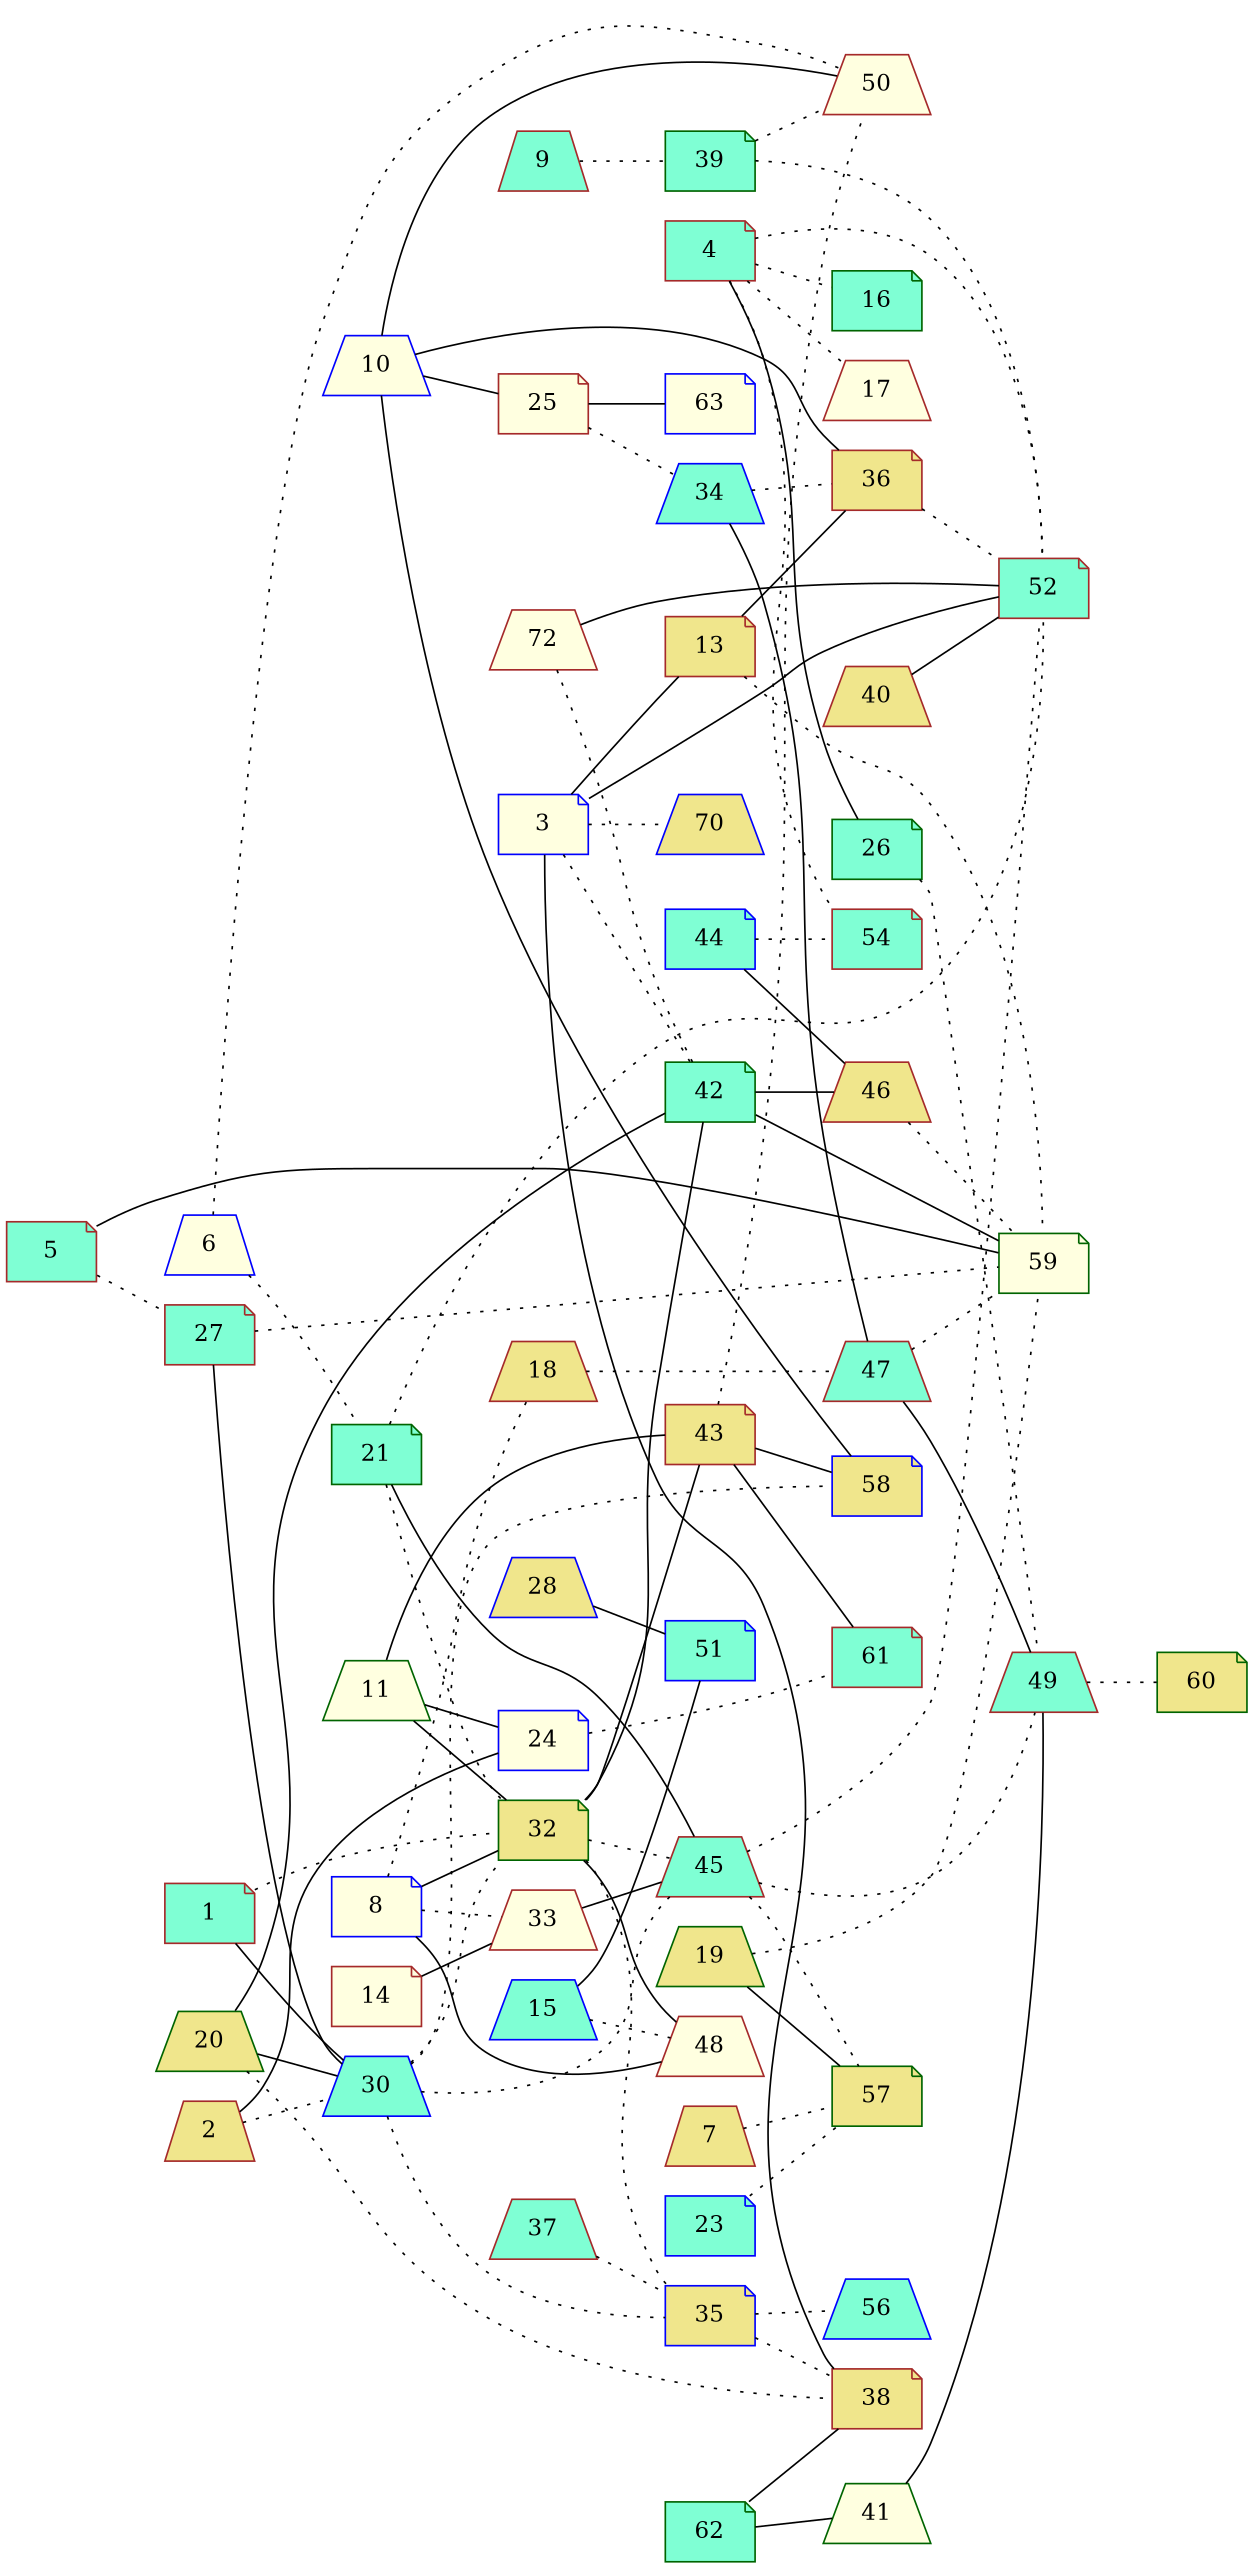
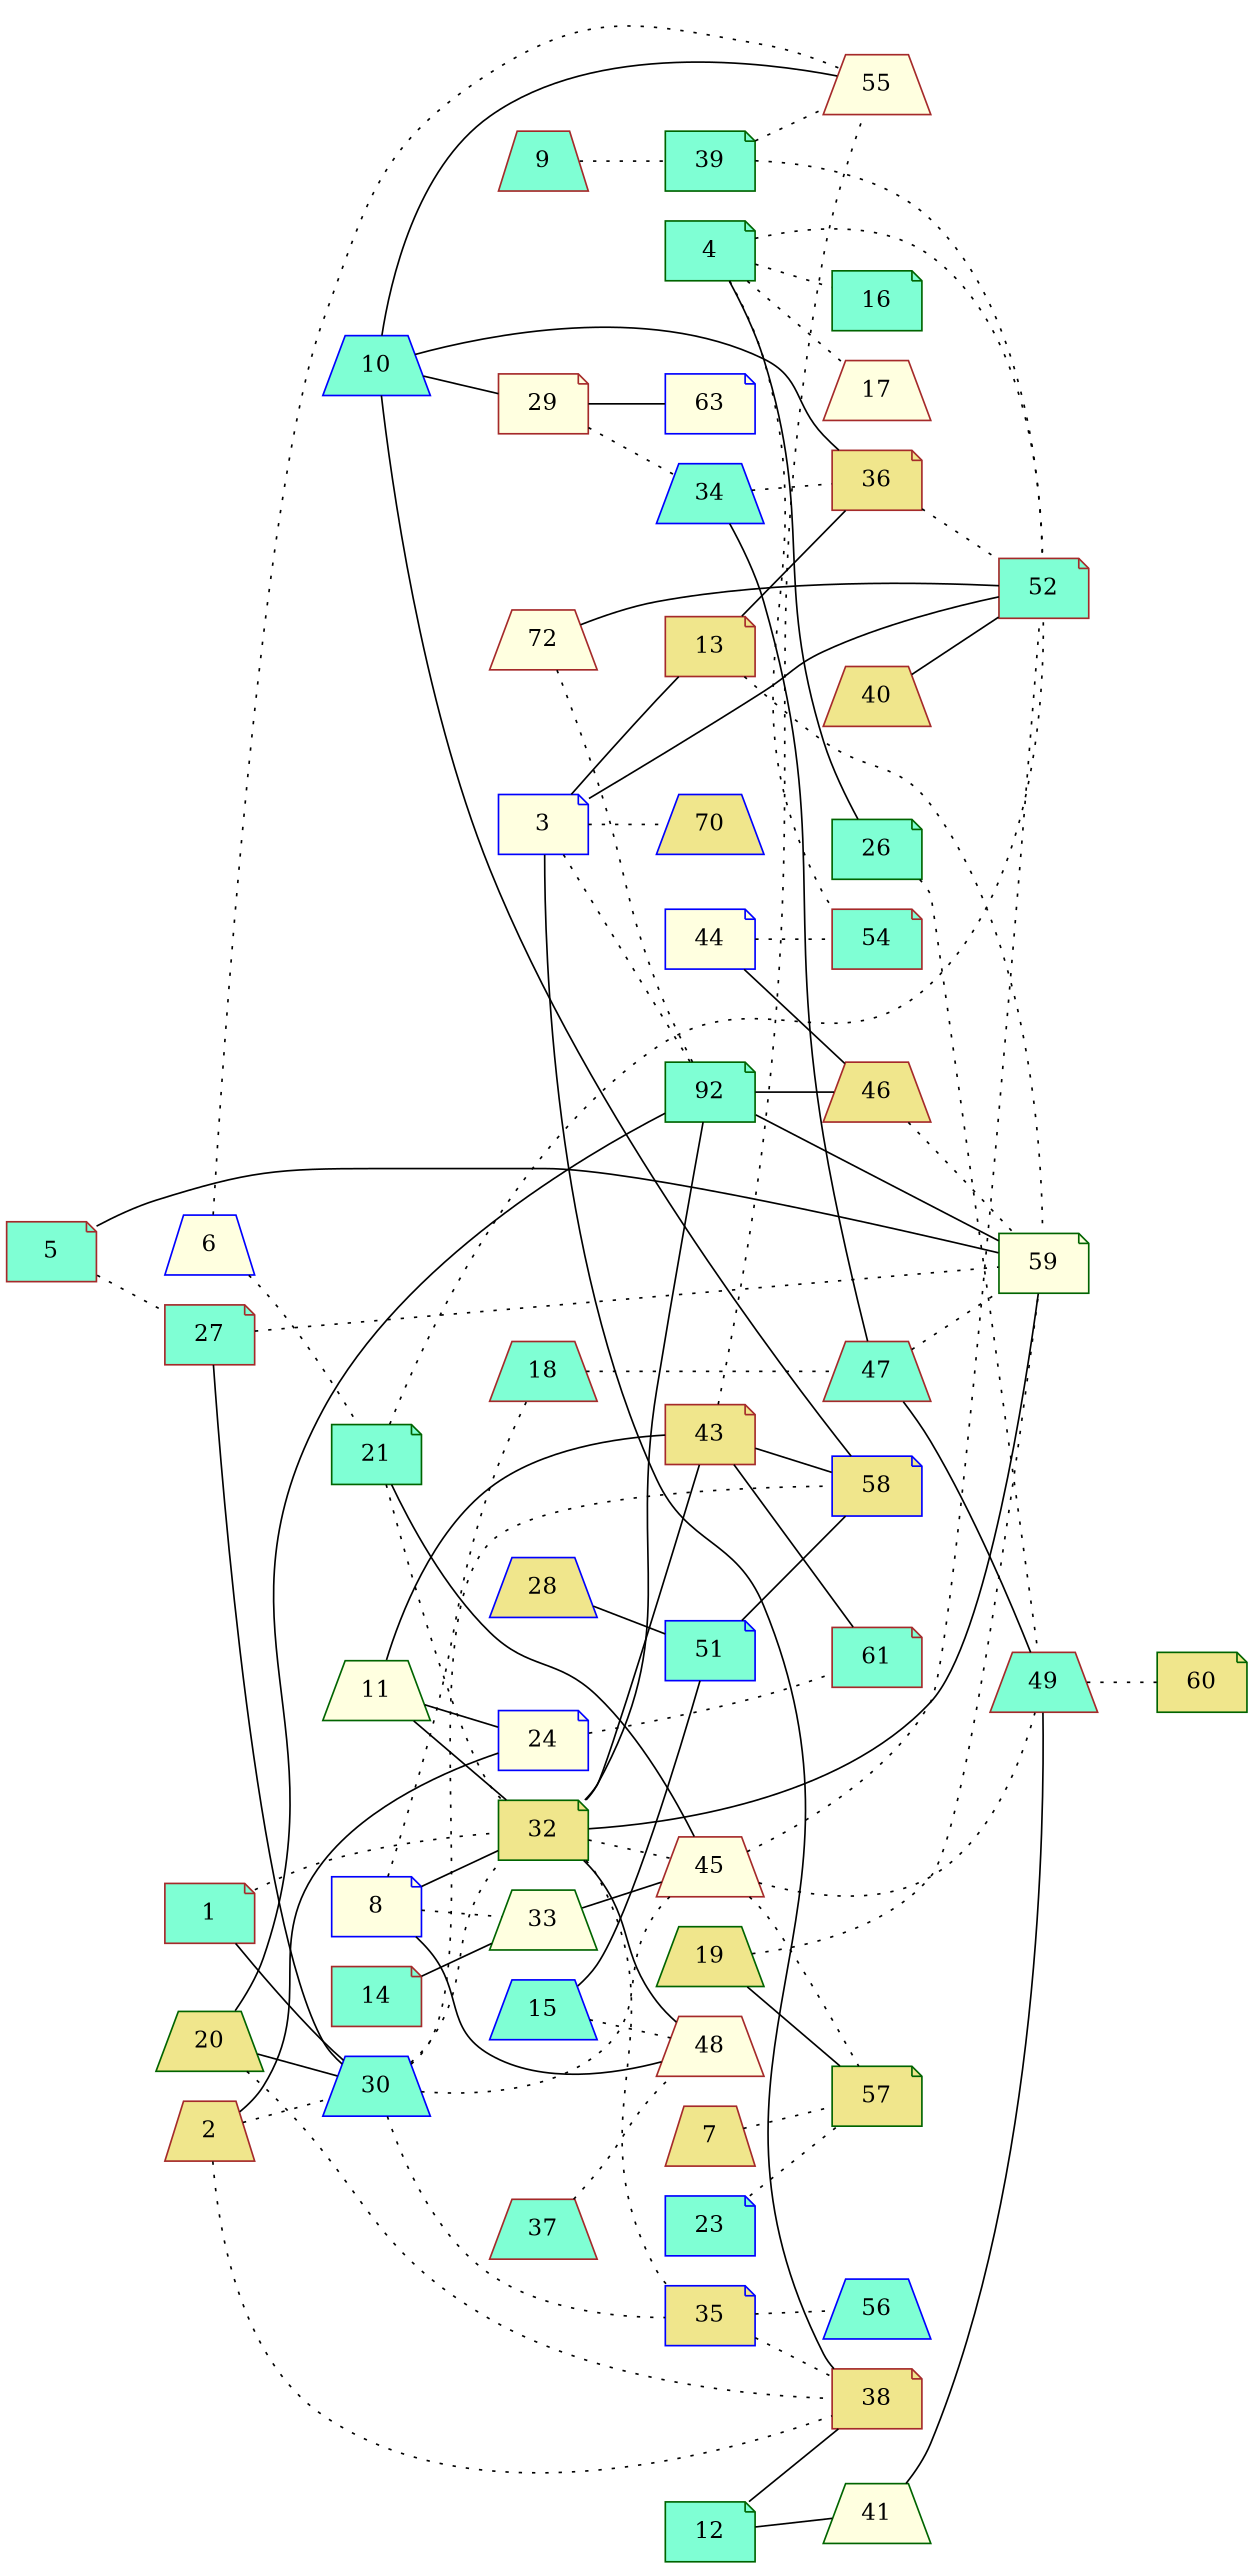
node "50": label "50" -> "55"
node "4": color brown -> darkgreen
node "10": fillcolor lightyellow -> aquamarine
node "25": label "25" -> "29"
node "44": fillcolor aquamarine -> lightyellow
node "42": label "42" -> "92"
node "18": fillcolor khaki -> aquamarine
edge "58" -- "51": added
edge "59" -- "32": added
node "45": fillcolor aquamarine -> lightyellow
node "33": color brown -> darkgreen
node "14": fillcolor lightyellow -> aquamarine
edge "37" -- "35": now "37" -- "48"
edge "2" -- "38": added
node "62": label "62" -> "12"
